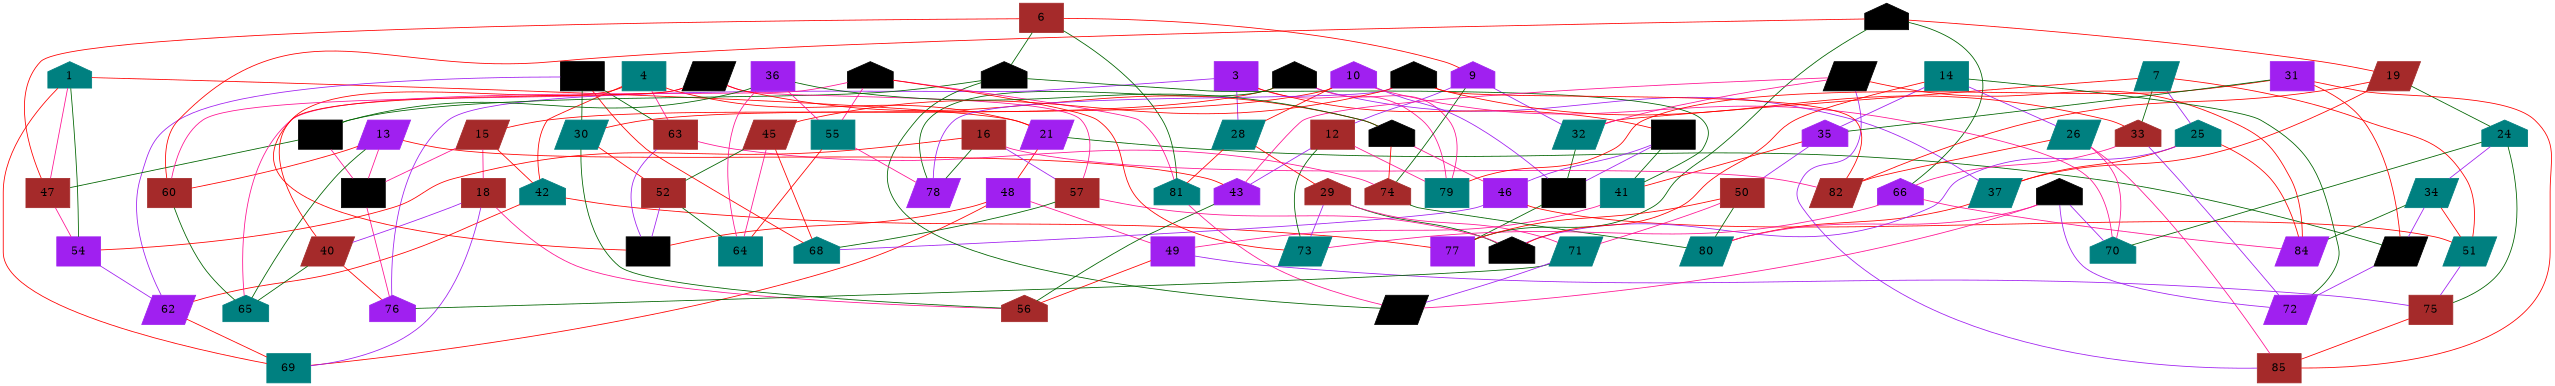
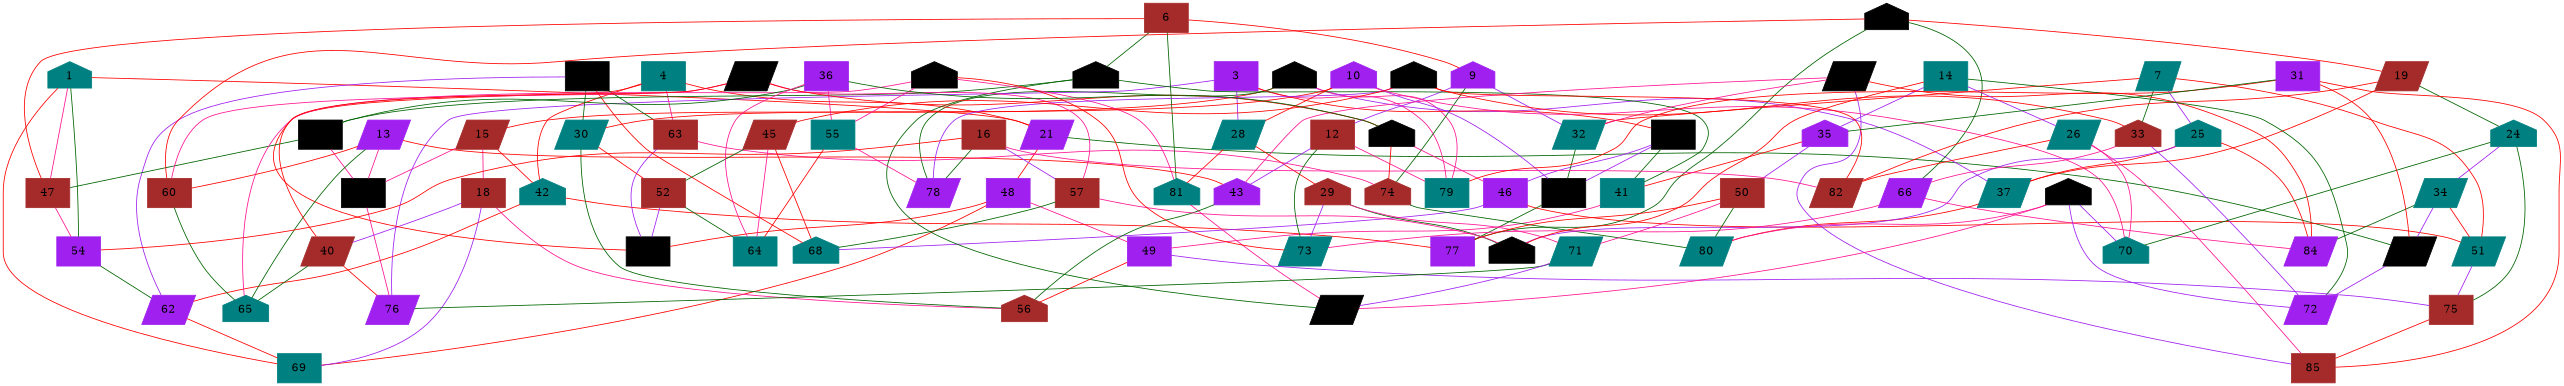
node "66": shape house -> parallelogram
edge "54" -- "62": color purple -> darkgreen
node "76": shape house -> parallelogram
